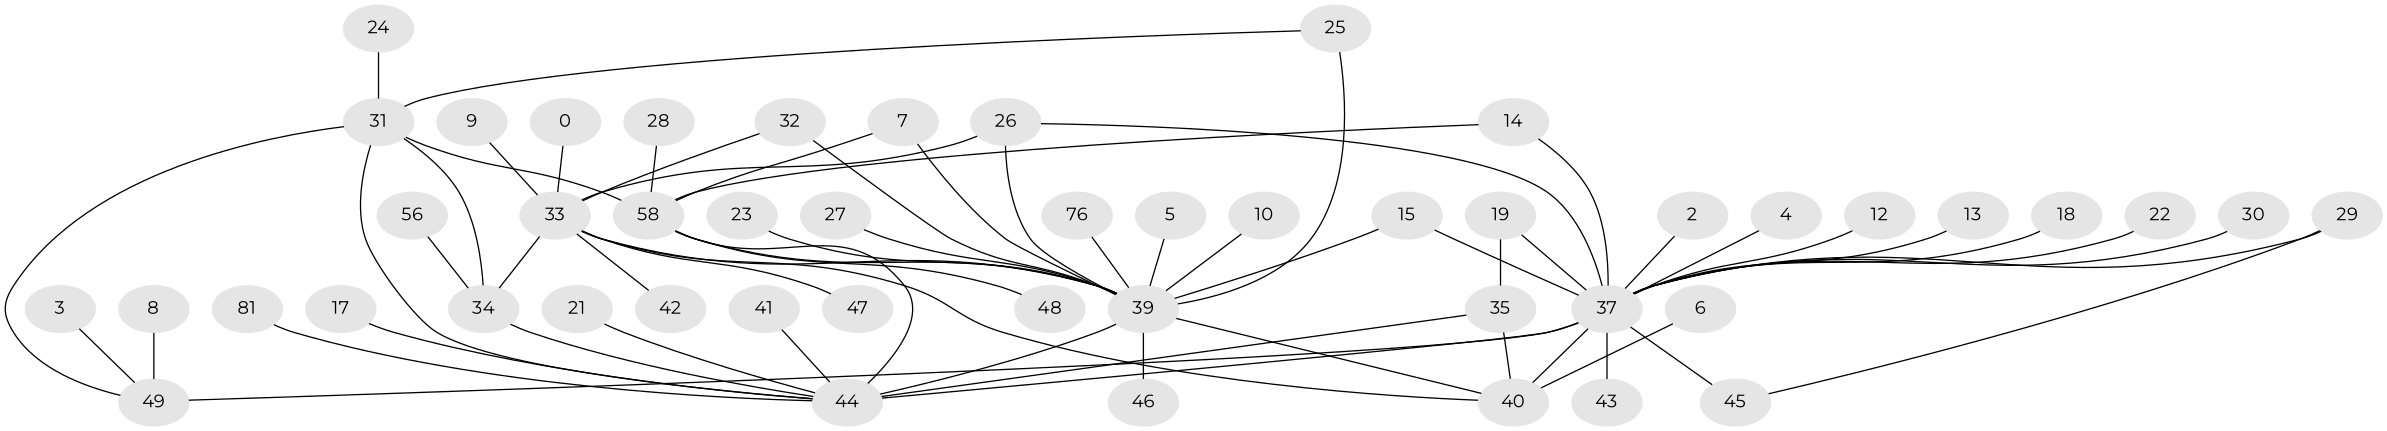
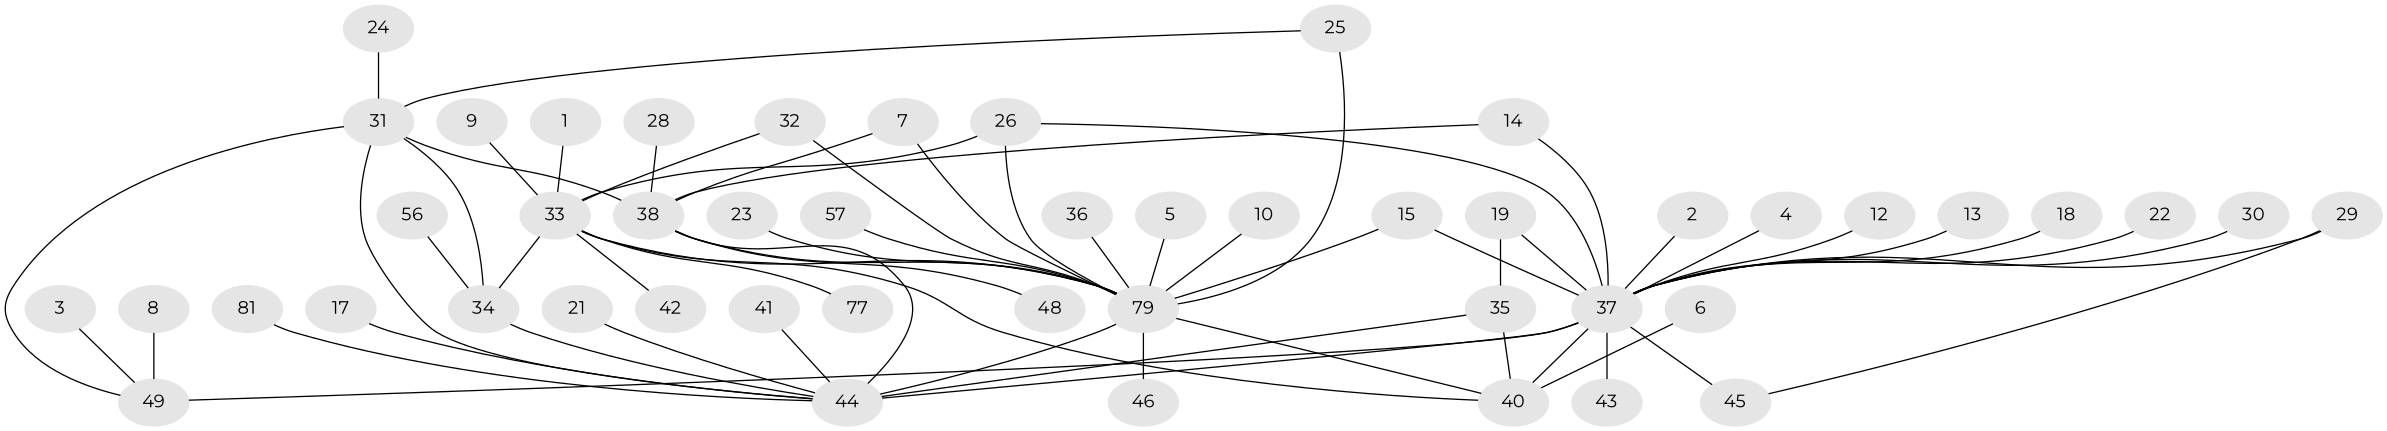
node "0": label "0" -> "1"
node "58": label "58" -> "38"
node "27": label "27" -> "57"
node "76": label "76" -> "36"
node "47": label "47" -> "77"
node "39": label "39" -> "79"
